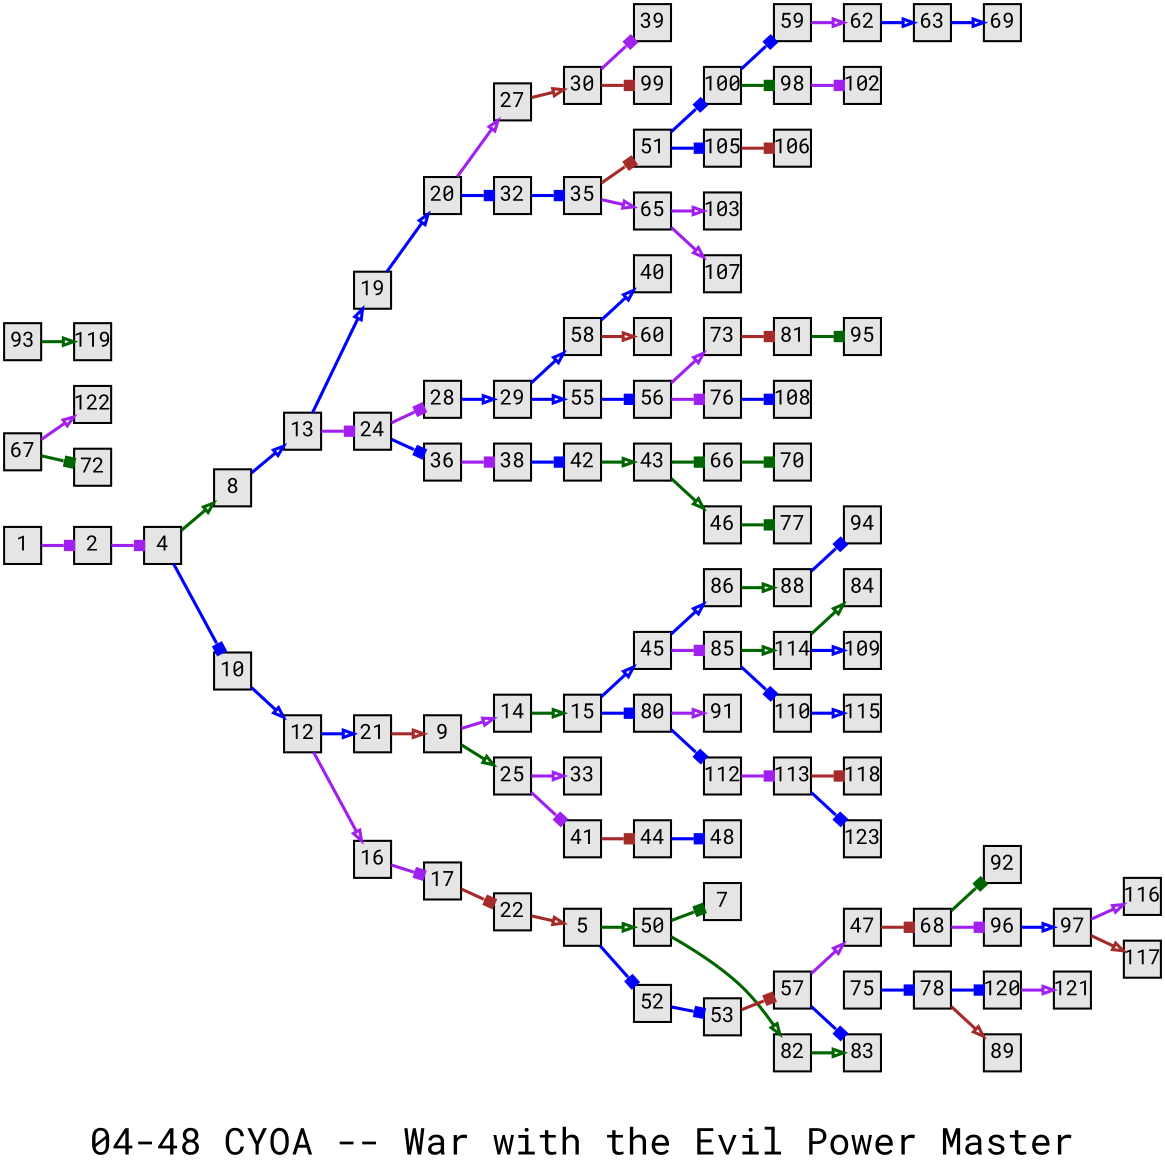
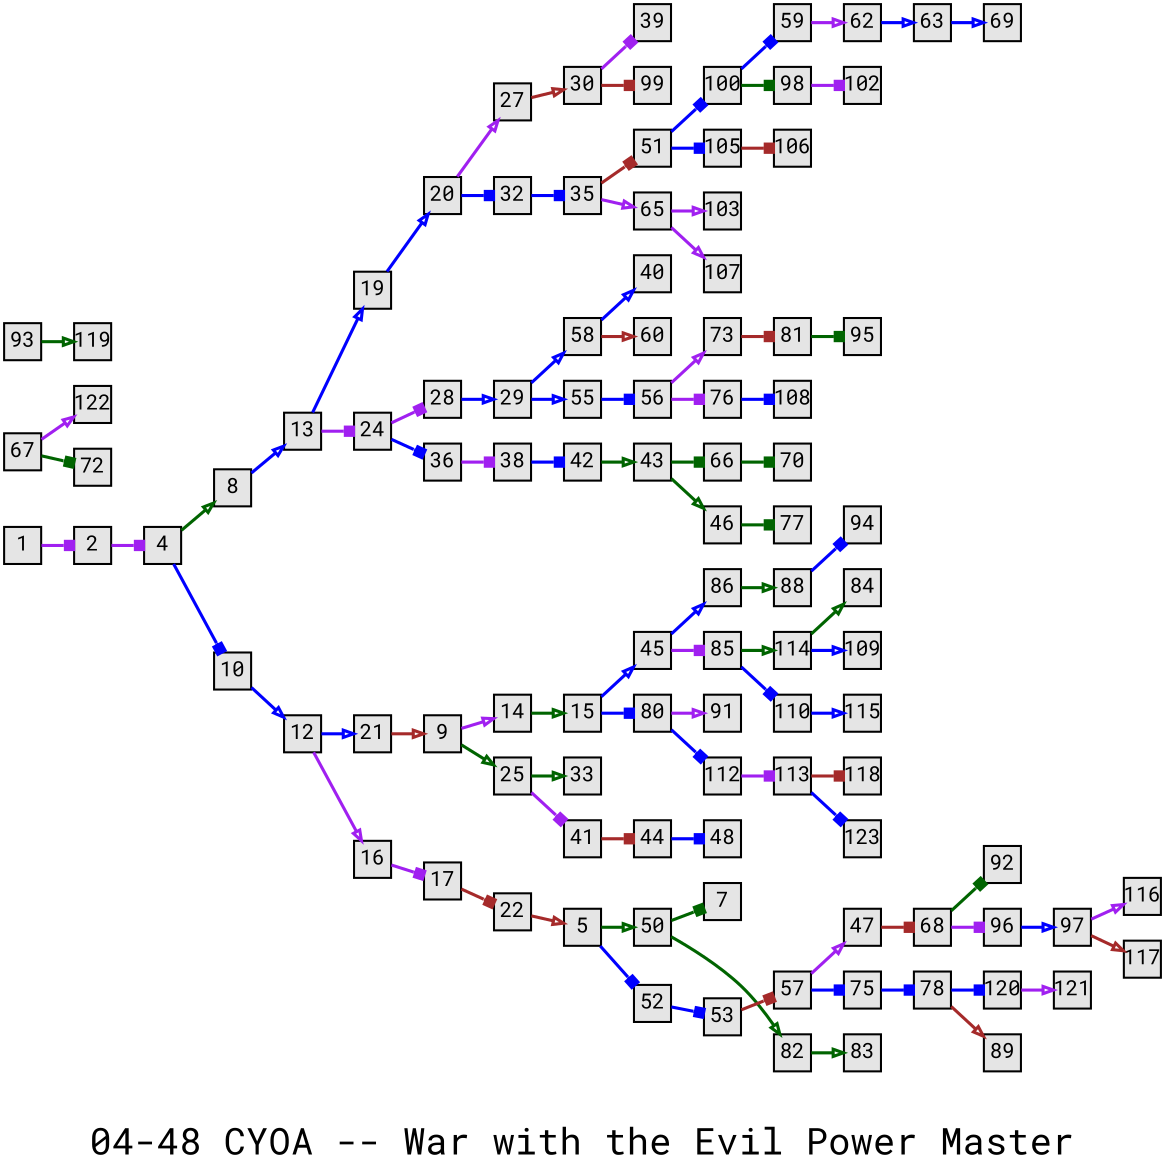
edge "25" -> "33": color purple -> darkgreen
edge "57" -> "83": now "57" -> "75"
